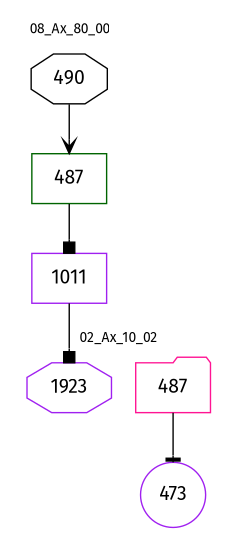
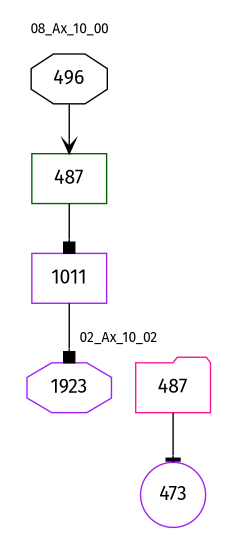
cluster "08_Ax_80_00": label "08_Ax_80_00" -> "08_Ax_10_00"
node "490": label "490" -> "496"
